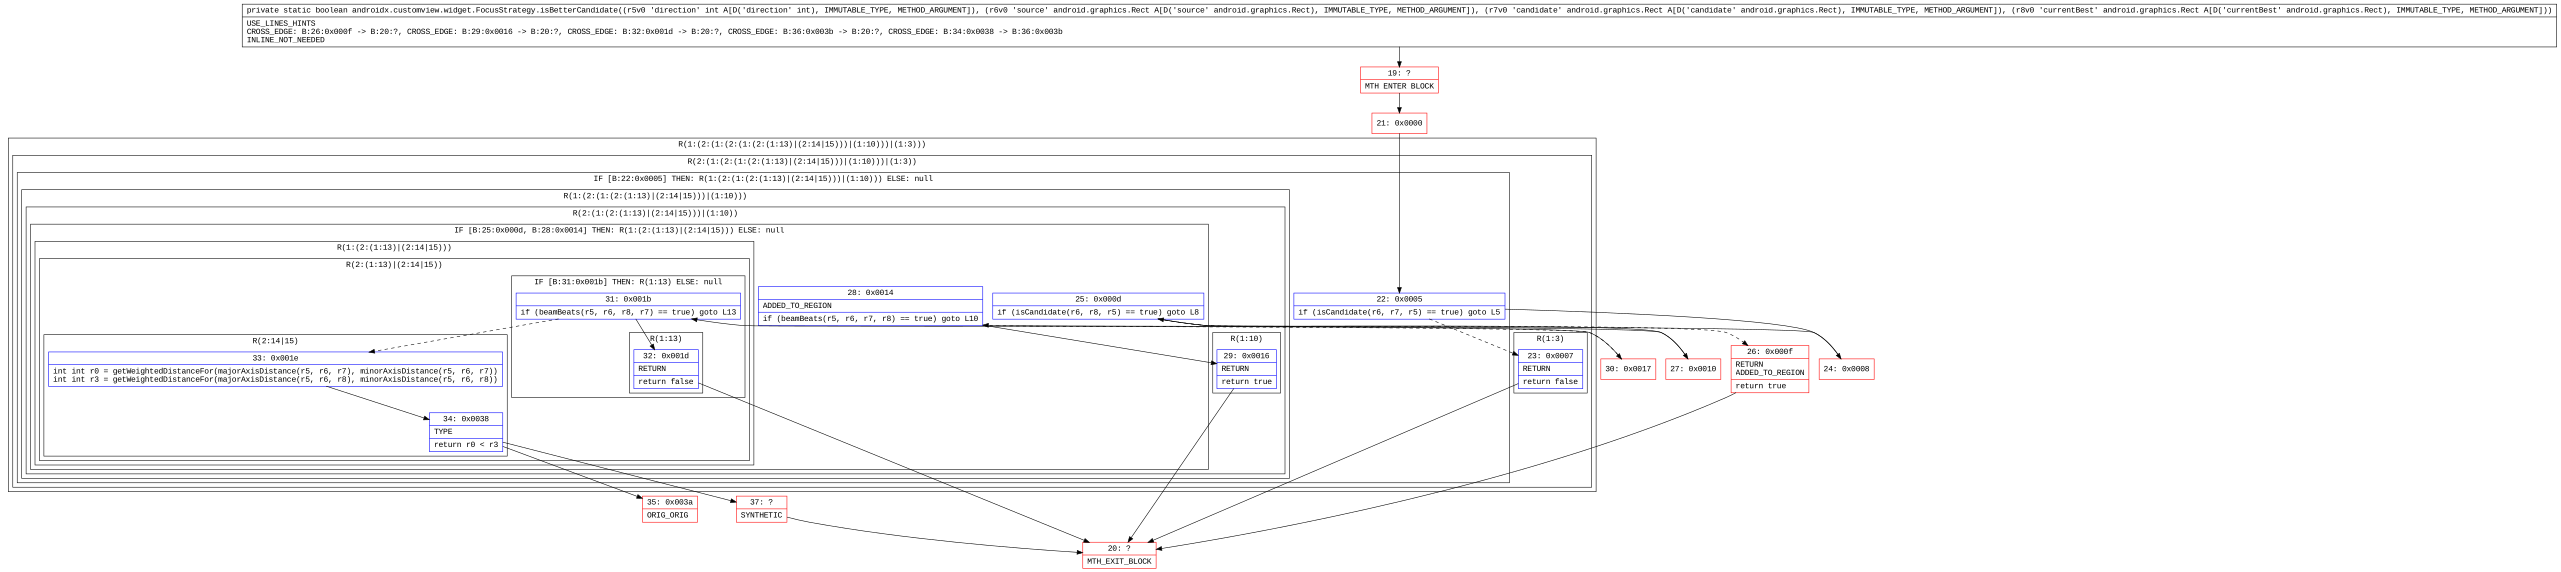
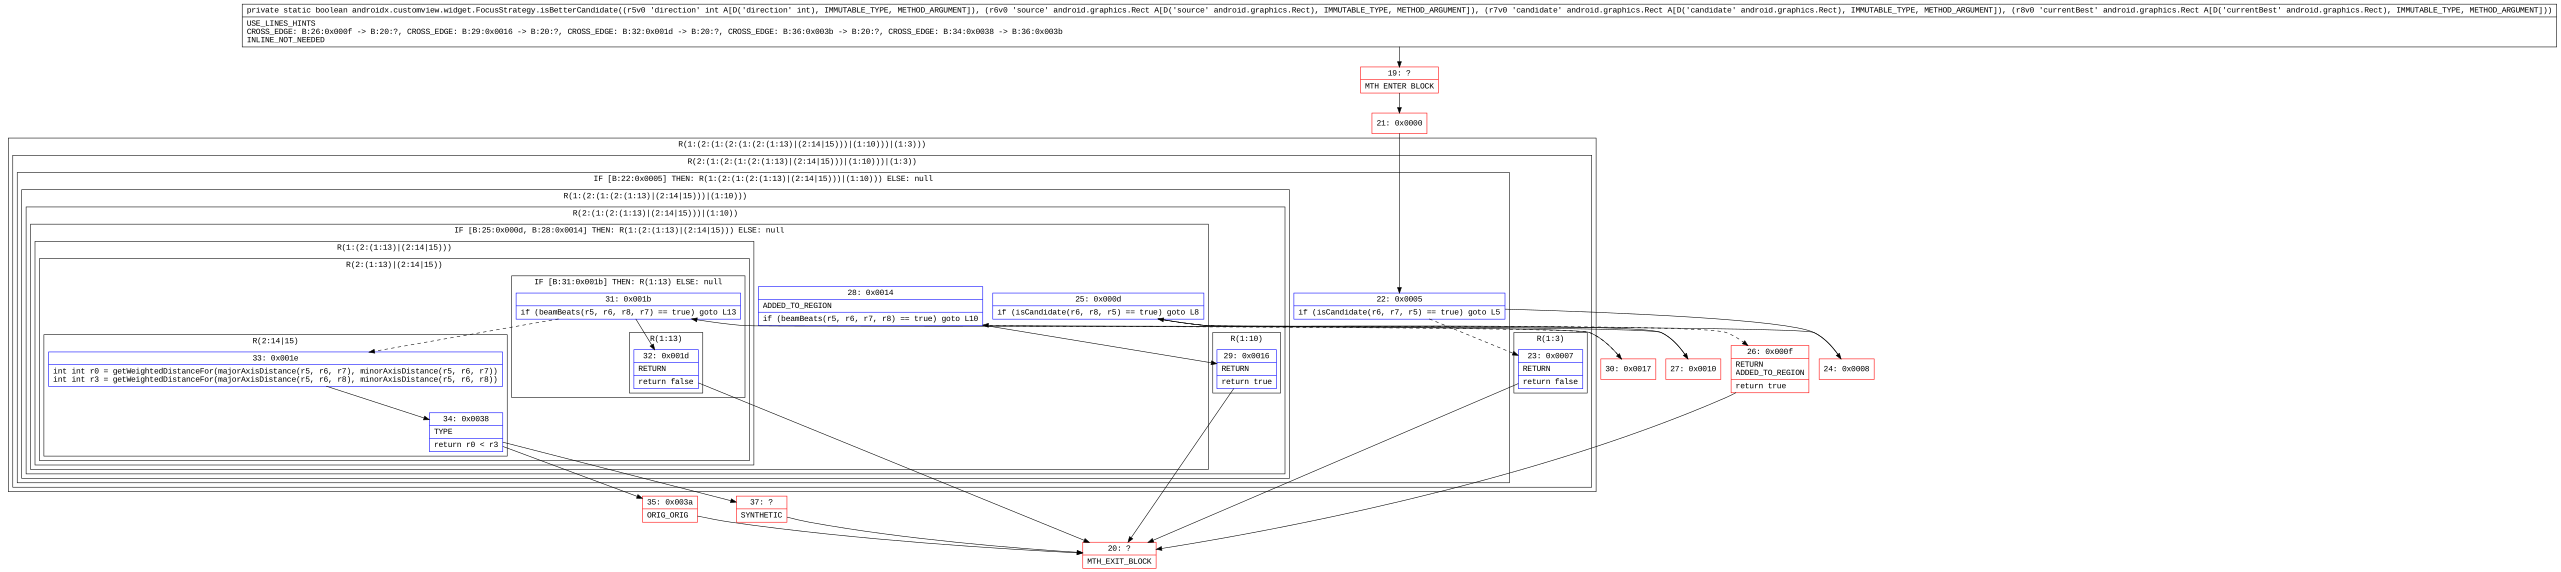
edge "35: 0x003a" -> "20: ?": added
